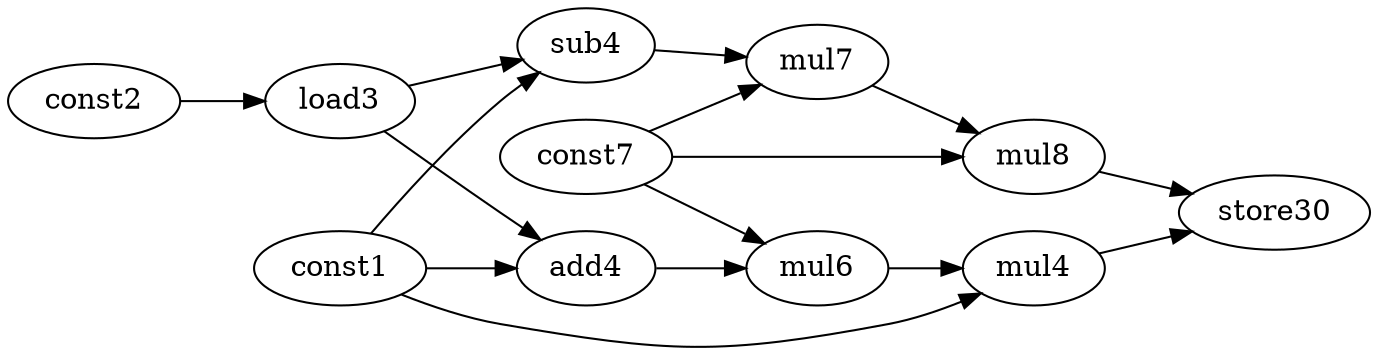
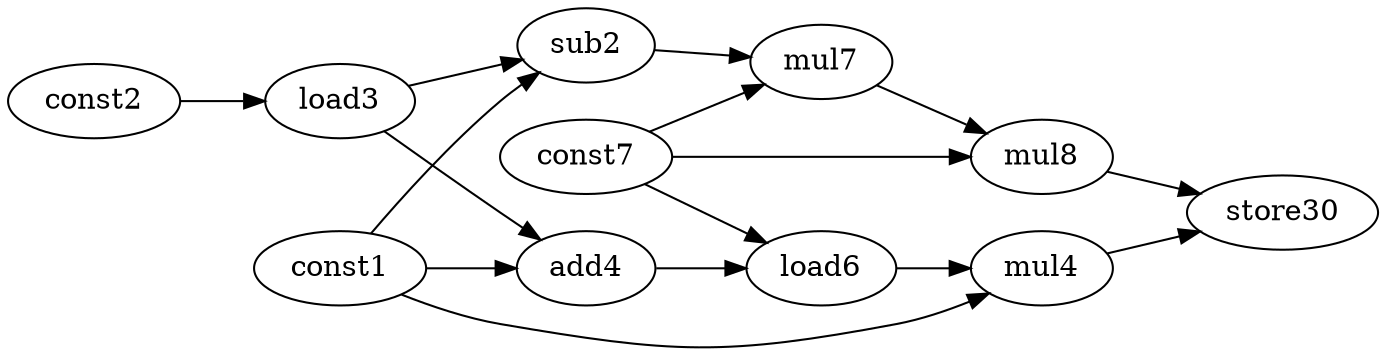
node "sub4": label "sub4" -> "sub2"
node "mul6": label "mul6" -> "load6"
